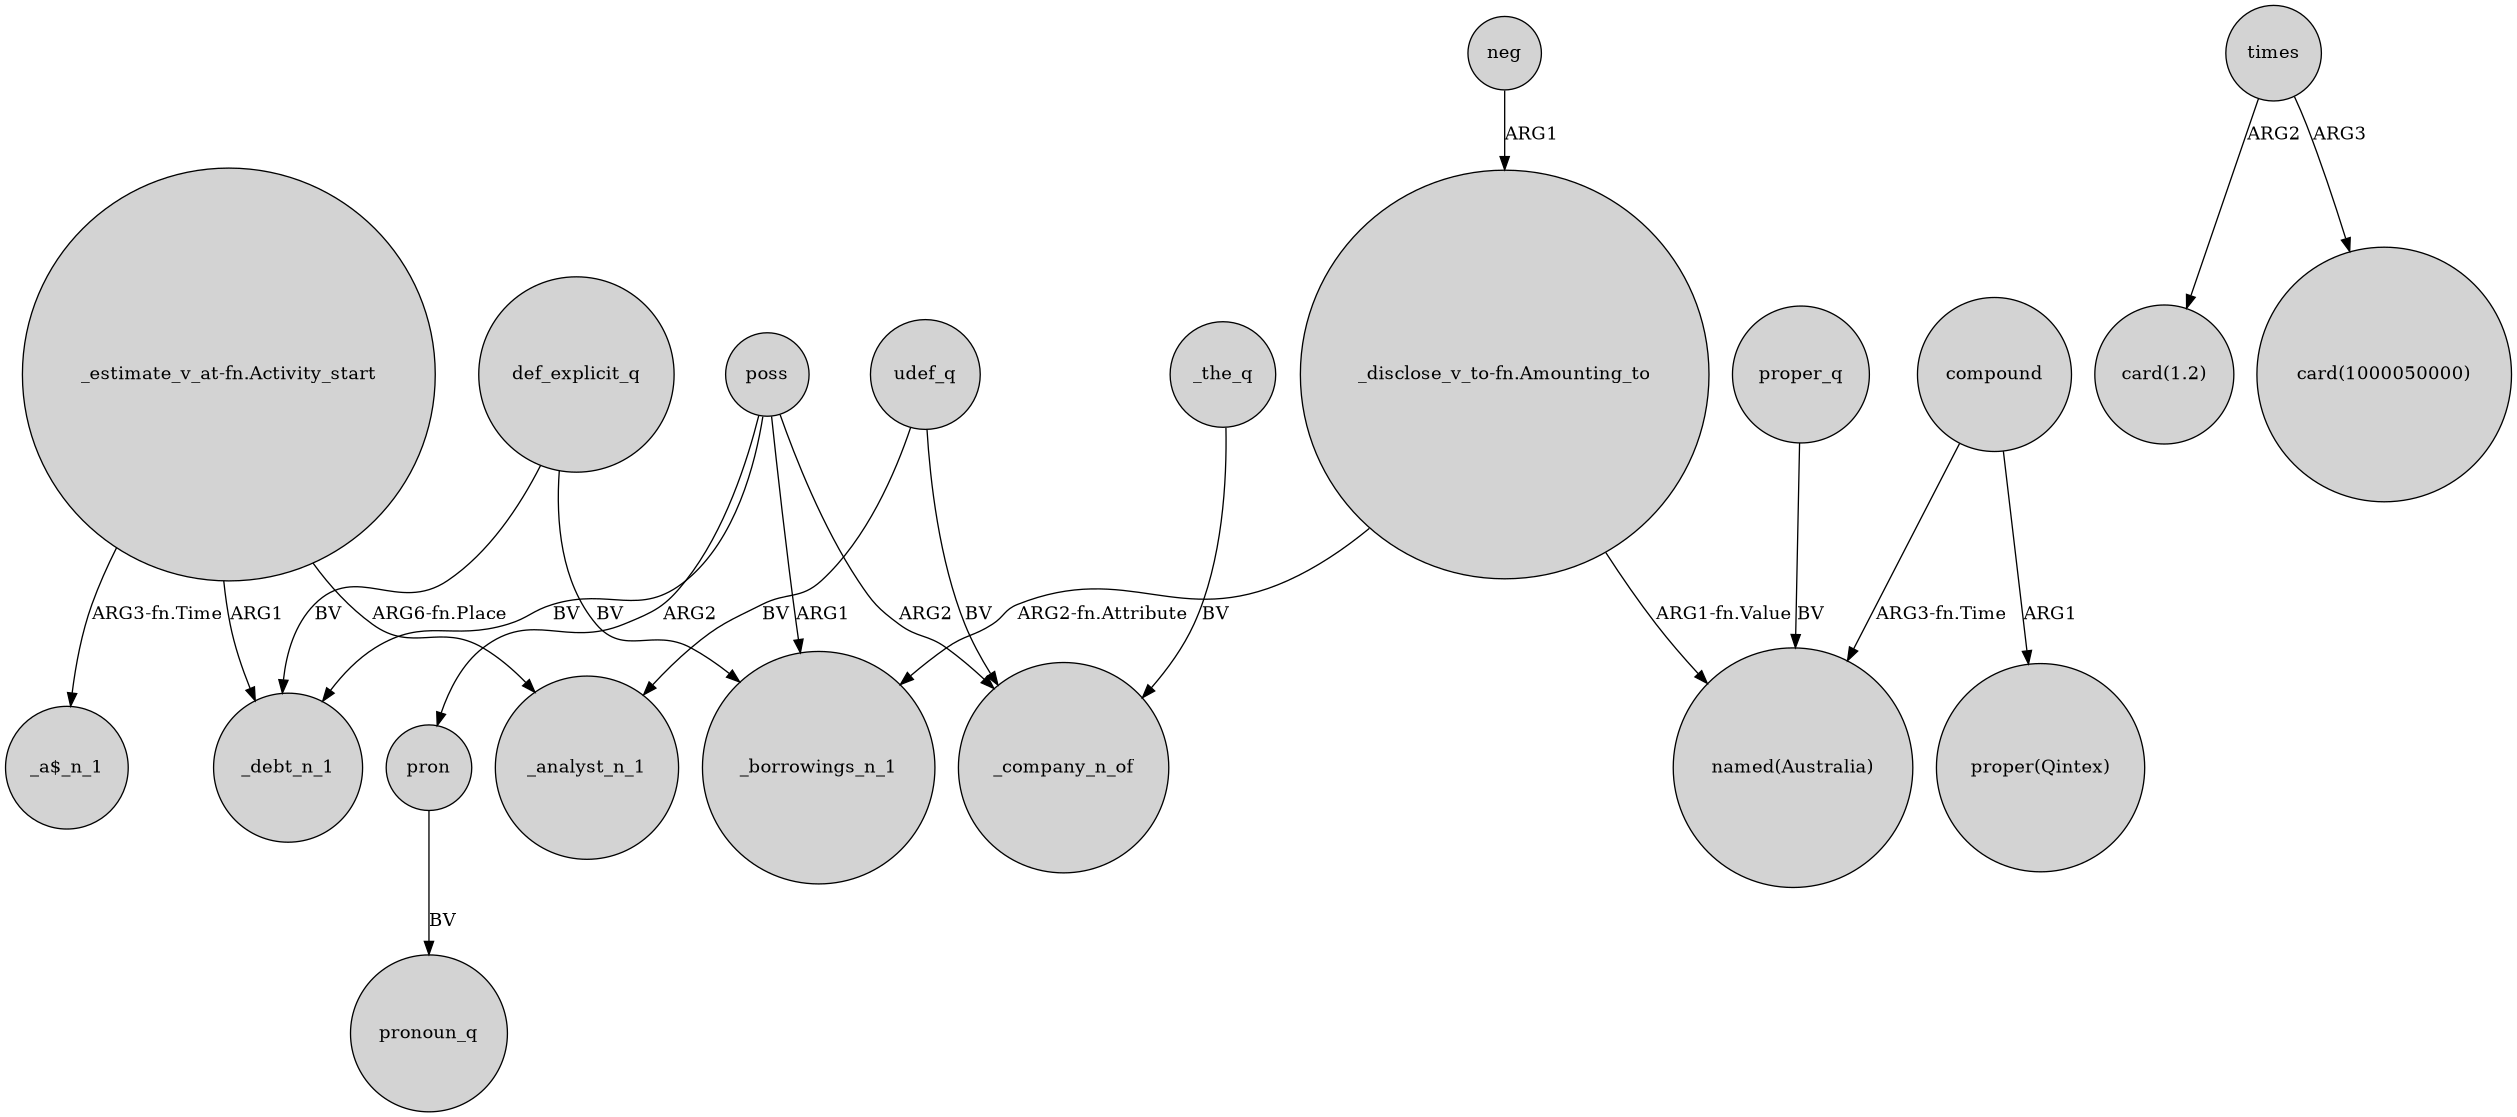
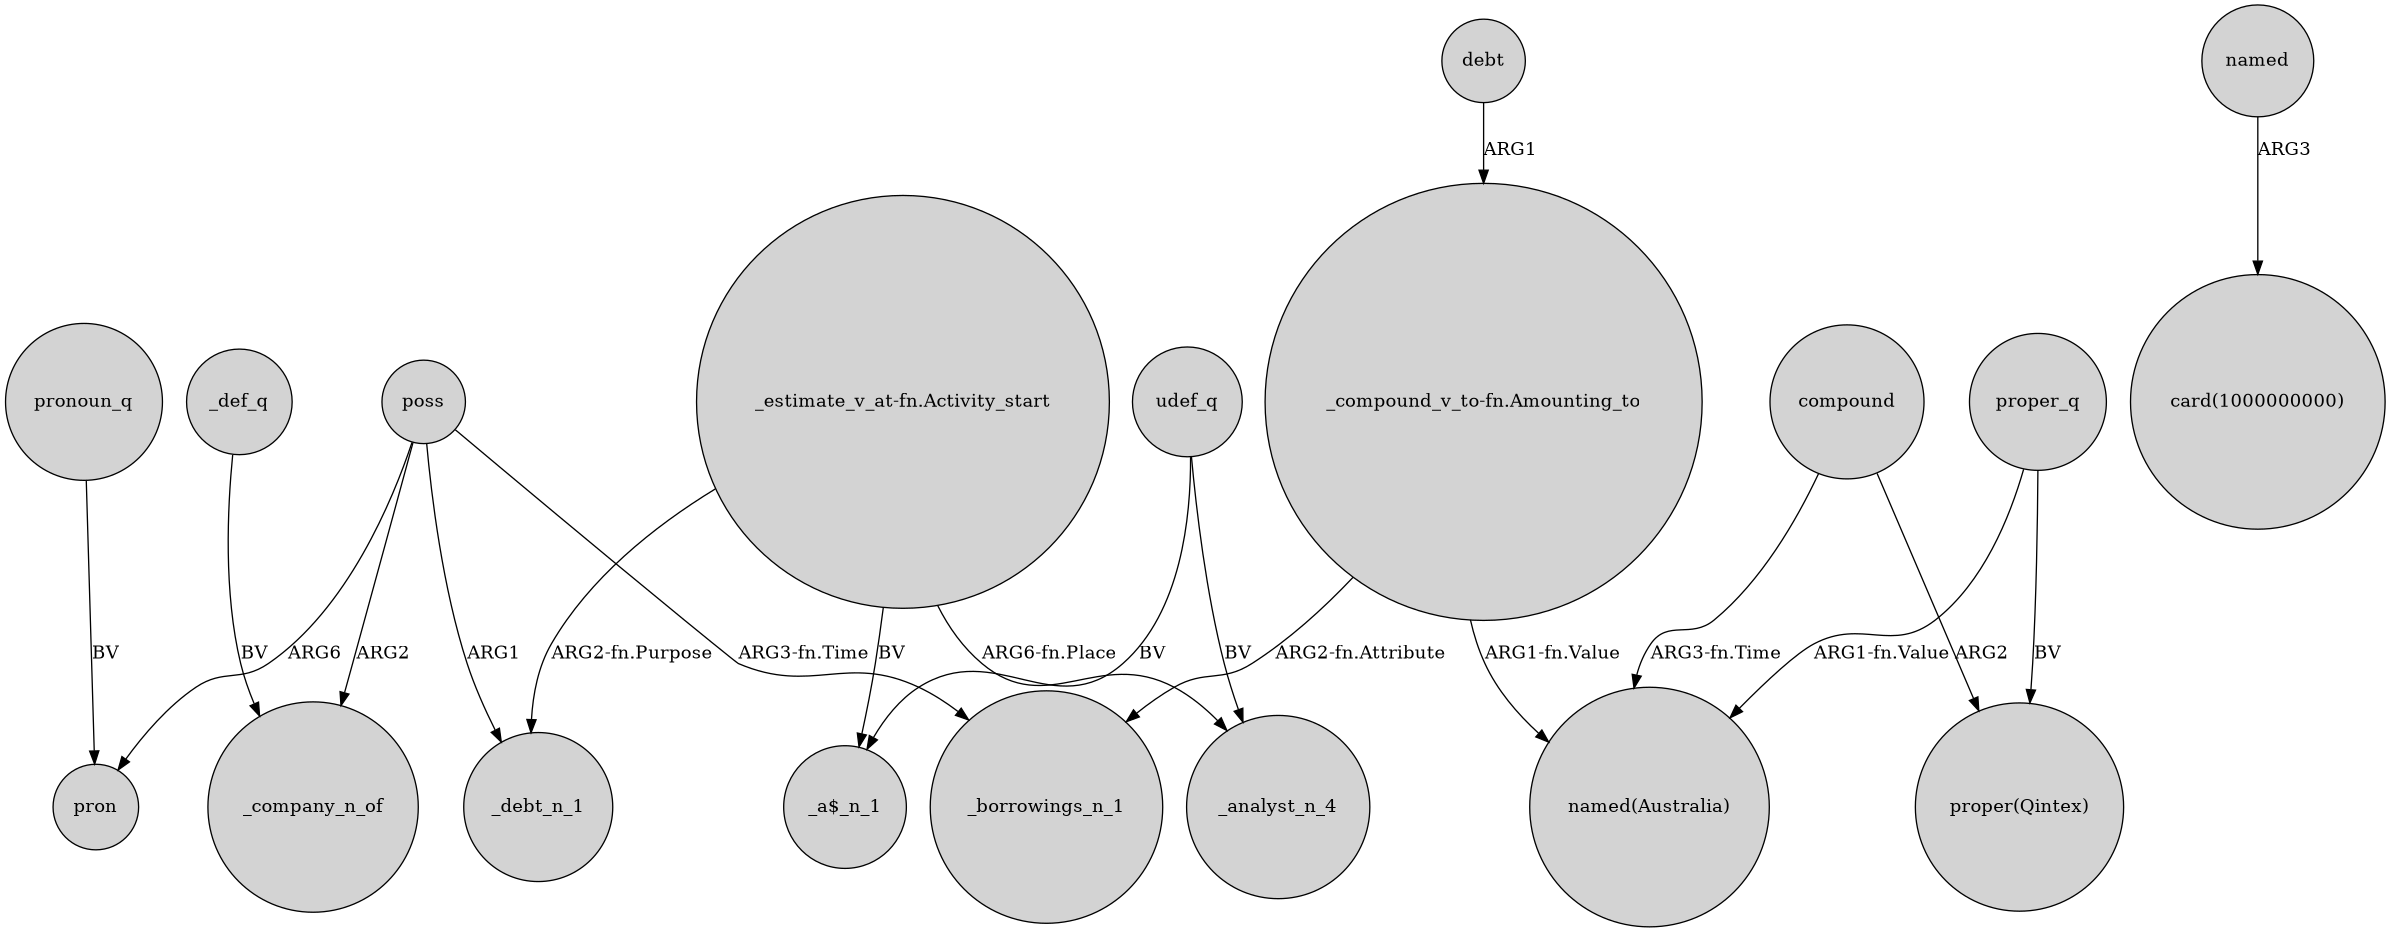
node "neg": label "neg" -> "debt"
node "times": label "times" -> "named"
node "def_explicit_q": removed
node "_the_q": label "_the_q" -> "_def_q"
node "_disclose_v_to-fn.Amounting_to": label "_disclose_v_to-fn.Amounting_to" -> "_compound_v_to-fn.Amounting_to"
node "card(1.2)": removed
node "card(1000050000)": label "card(1000050000)" -> "card(1000000000)"
edge "udef_q" -> "_company_n_of": now "udef_q" -> "_a$_n_1"
edge "proper_q" -> "proper(Qintex)": added, label "BV"
edge "_estimate_v_at-fn.Activity_start" -> "_a$_n_1": label "ARG3-fn.Time" -> "BV"
edge "_estimate_v_at-fn.Activity_start" -> "_debt_n_1": label "ARG1" -> "ARG2-fn.Purpose"
edge "poss" -> "_debt_n_1": label "BV" -> "ARG1"
edge "poss" -> "pron": label "ARG2" -> "ARG6"
edge "poss" -> "_borrowings_n_1": label "ARG1" -> "ARG3-fn.Time"
edge "proper_q" -> "named(Australia)": label "BV" -> "ARG1-fn.Value"
edge "compound" -> "proper(Qintex)": label "ARG1" -> "ARG2"
node "_analyst_n_1": label "_analyst_n_1" -> "_analyst_n_4"
edge "pron" -> "pronoun_q": reversed
